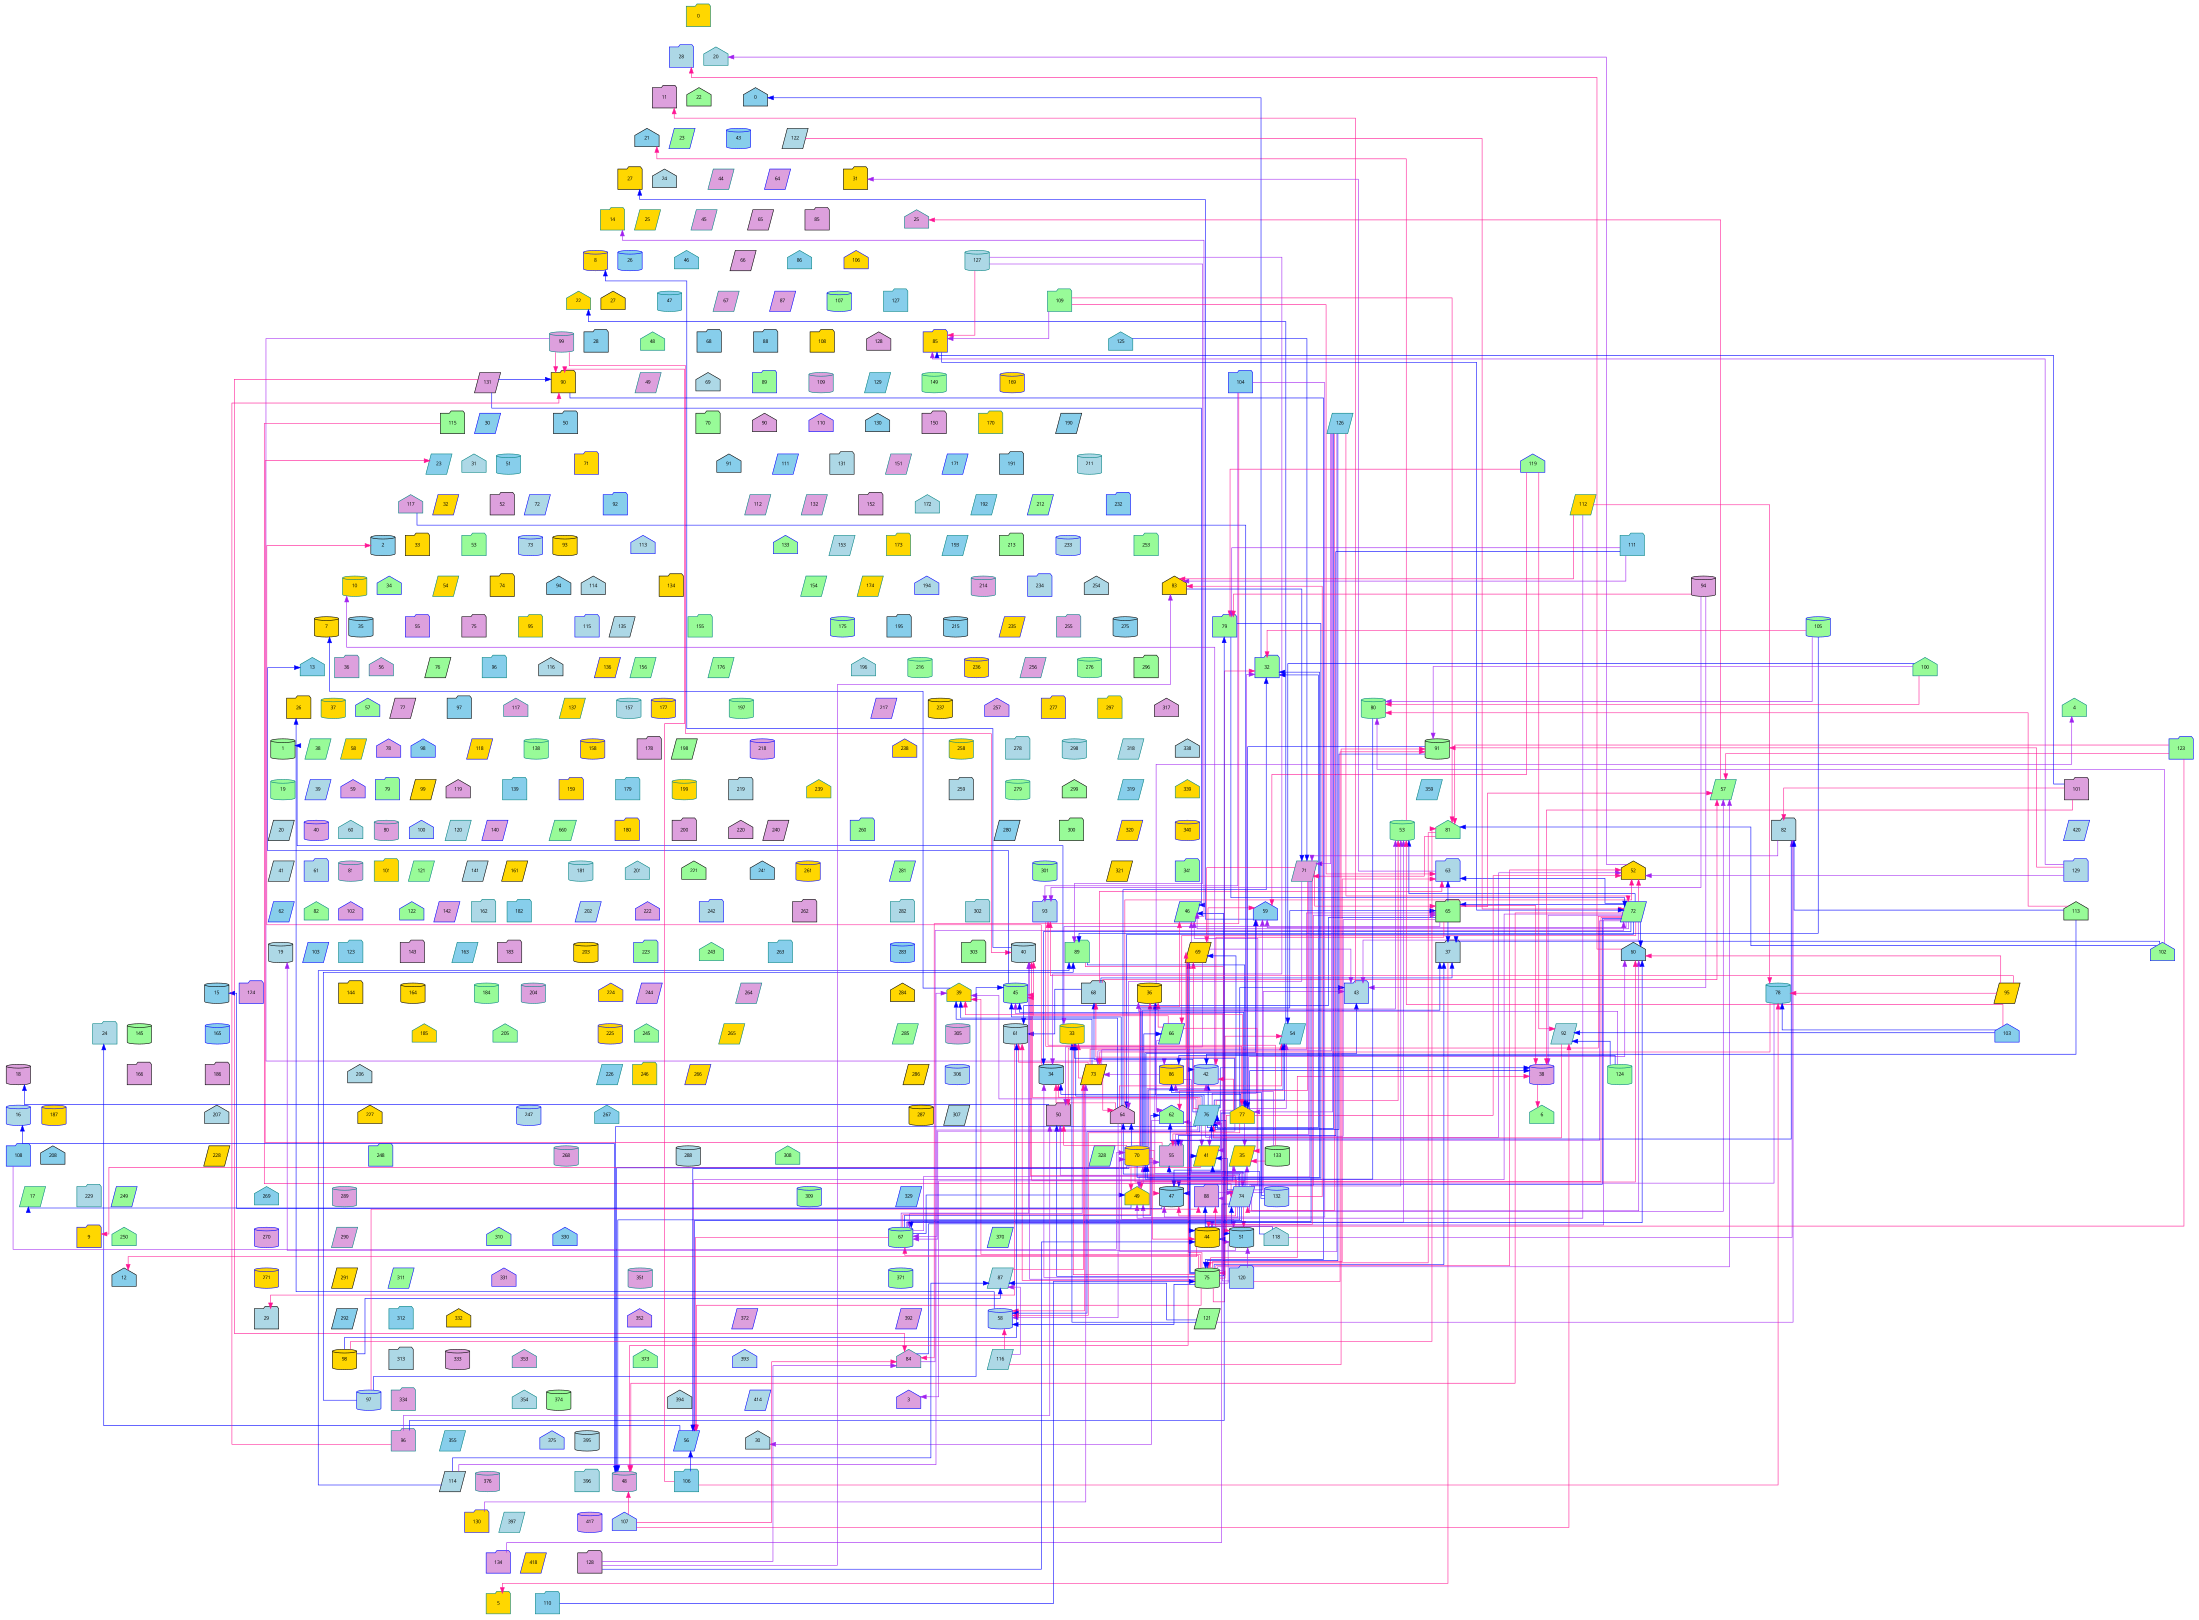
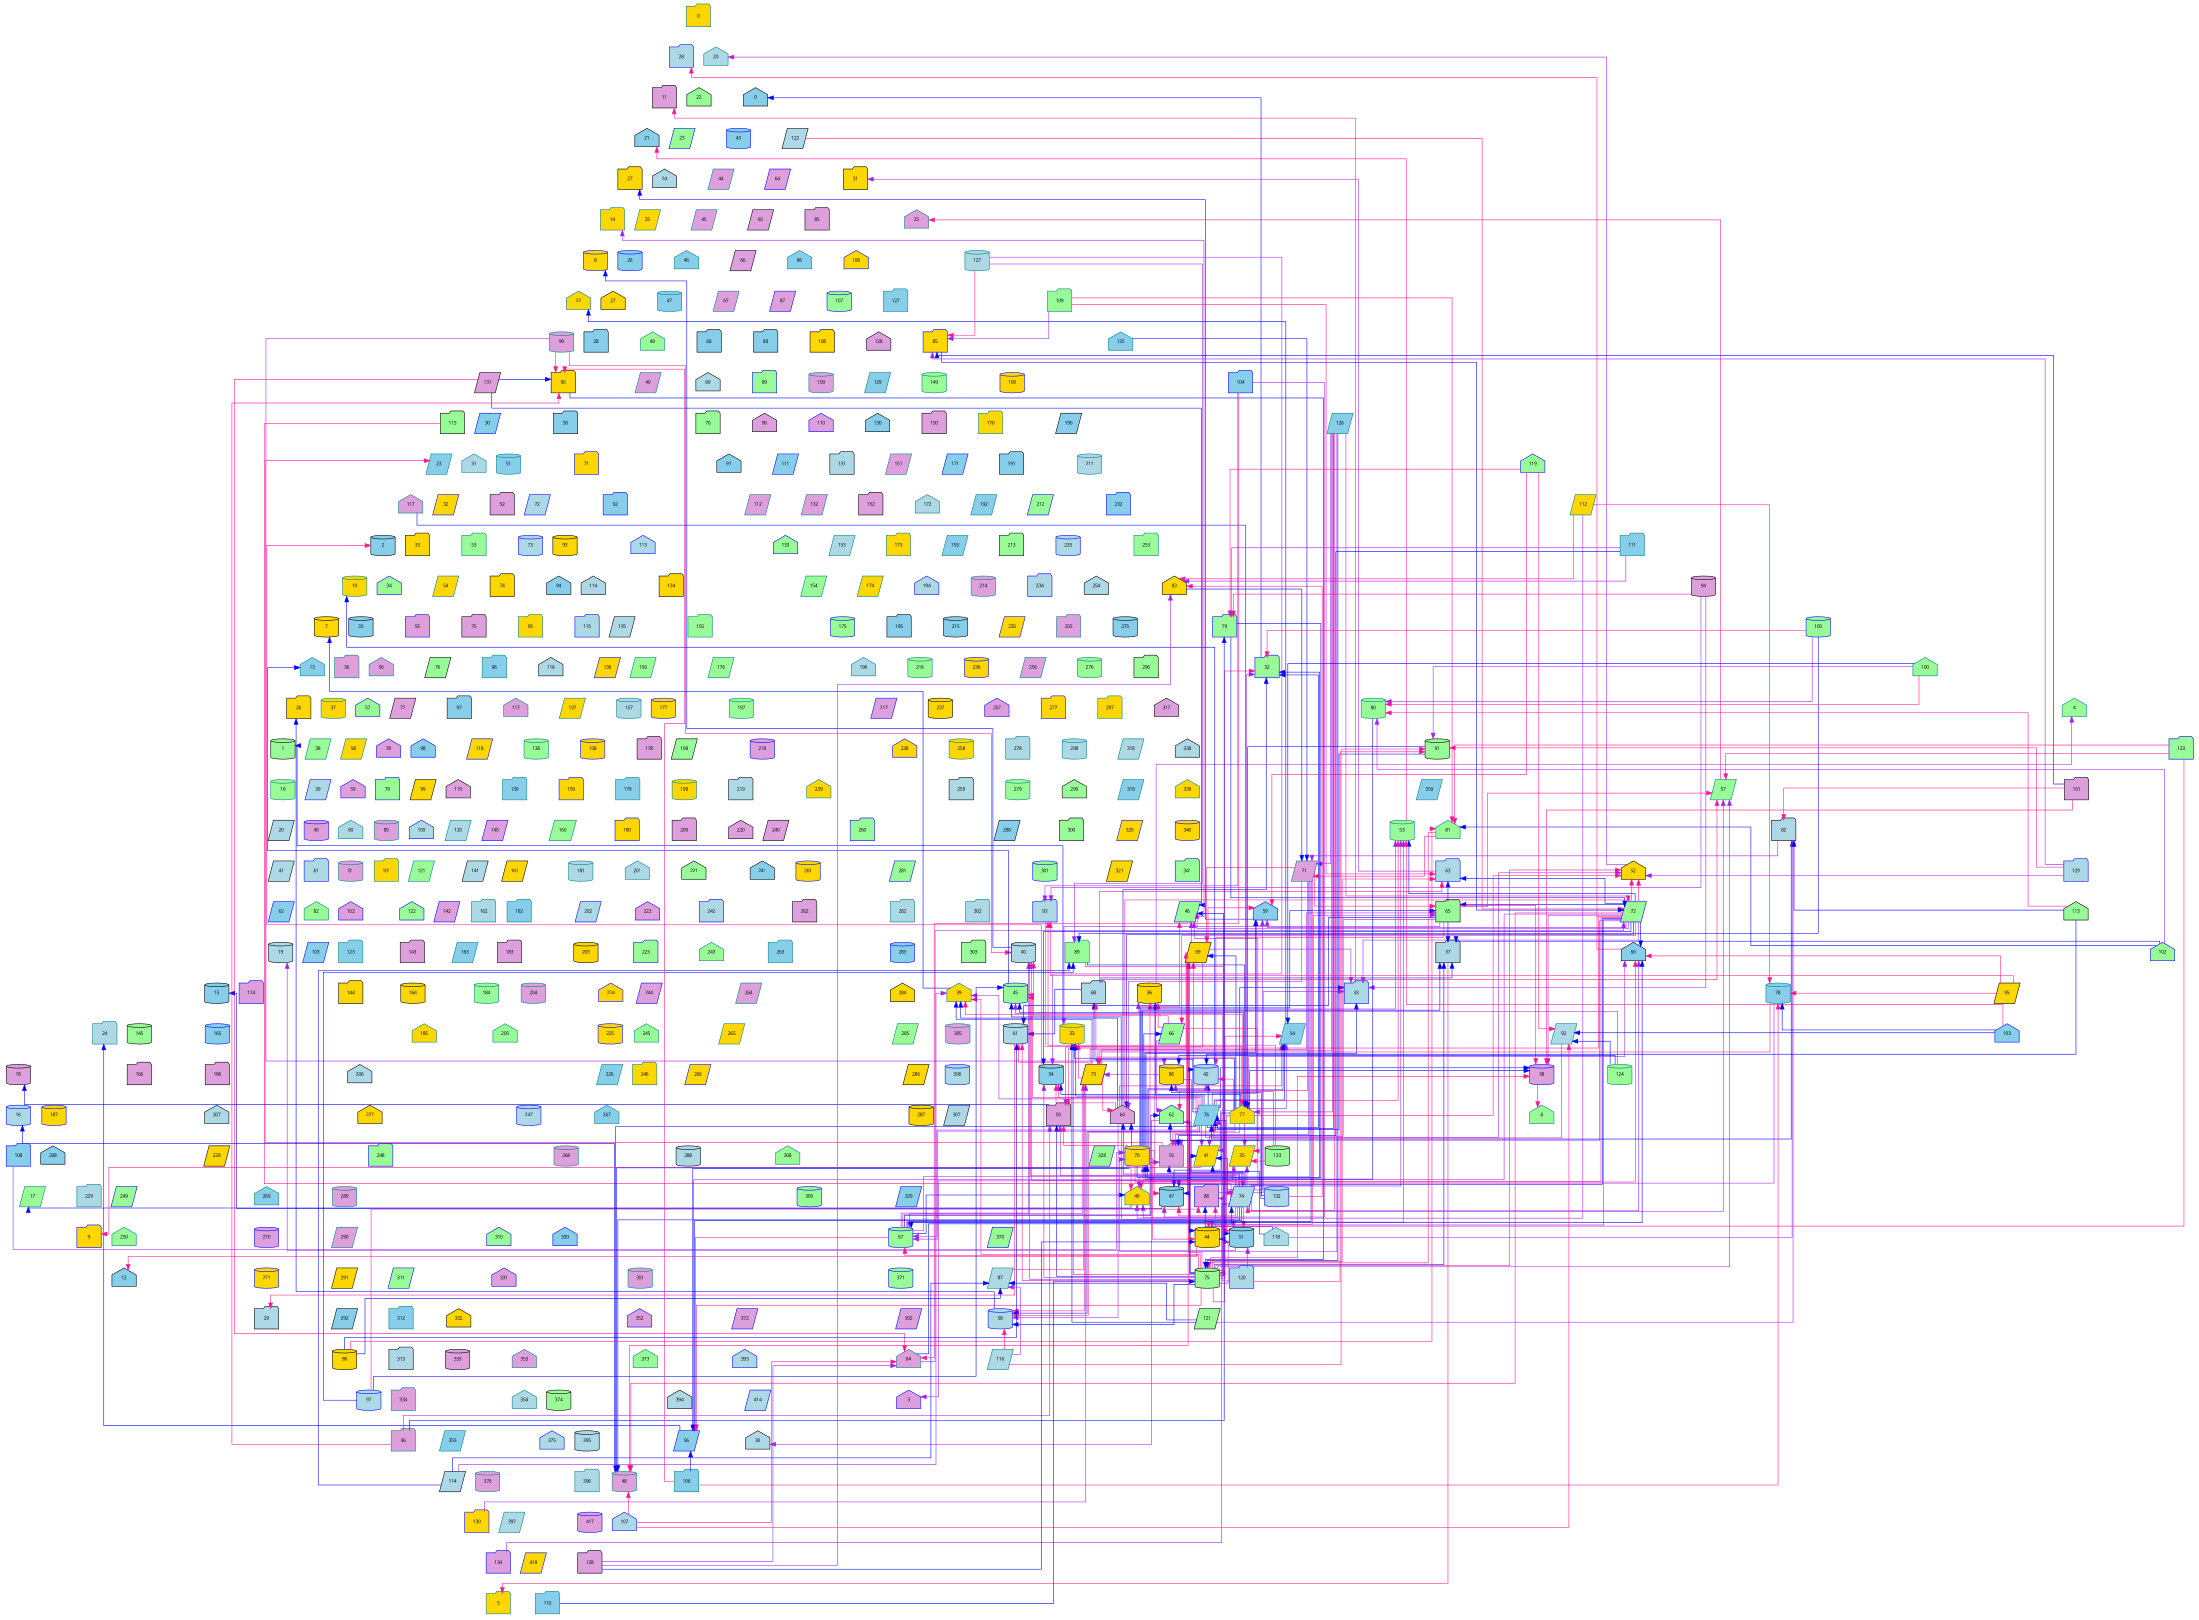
edge "42" -> "10": color purple -> blue
node "660": label "660" -> "160"
node "420": removed
